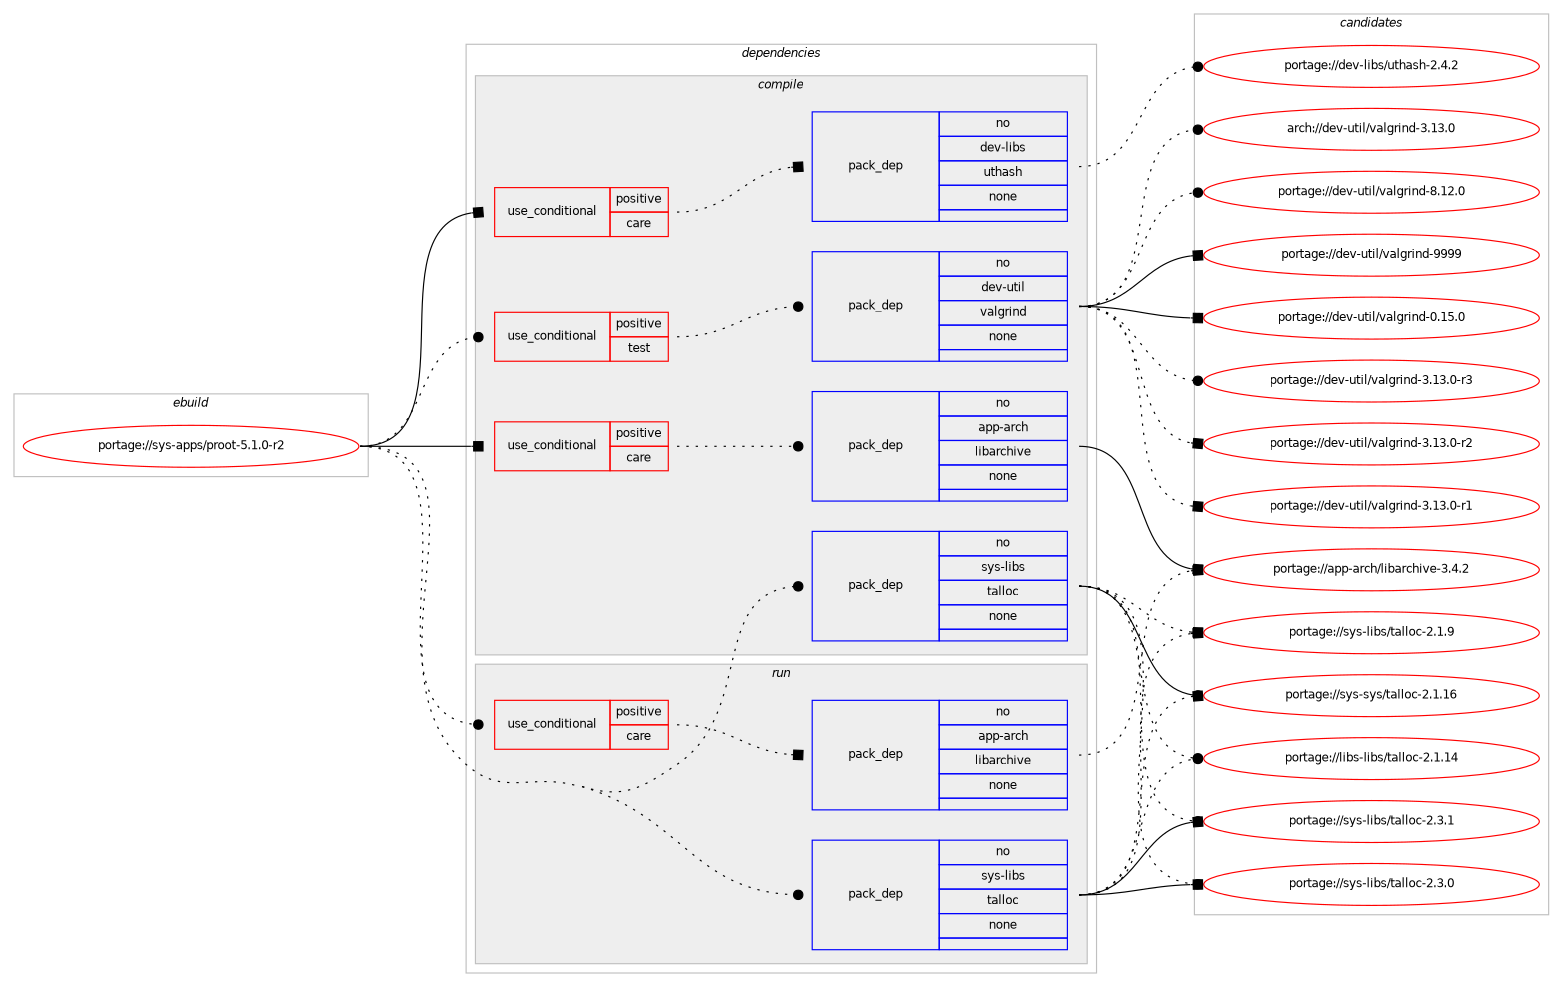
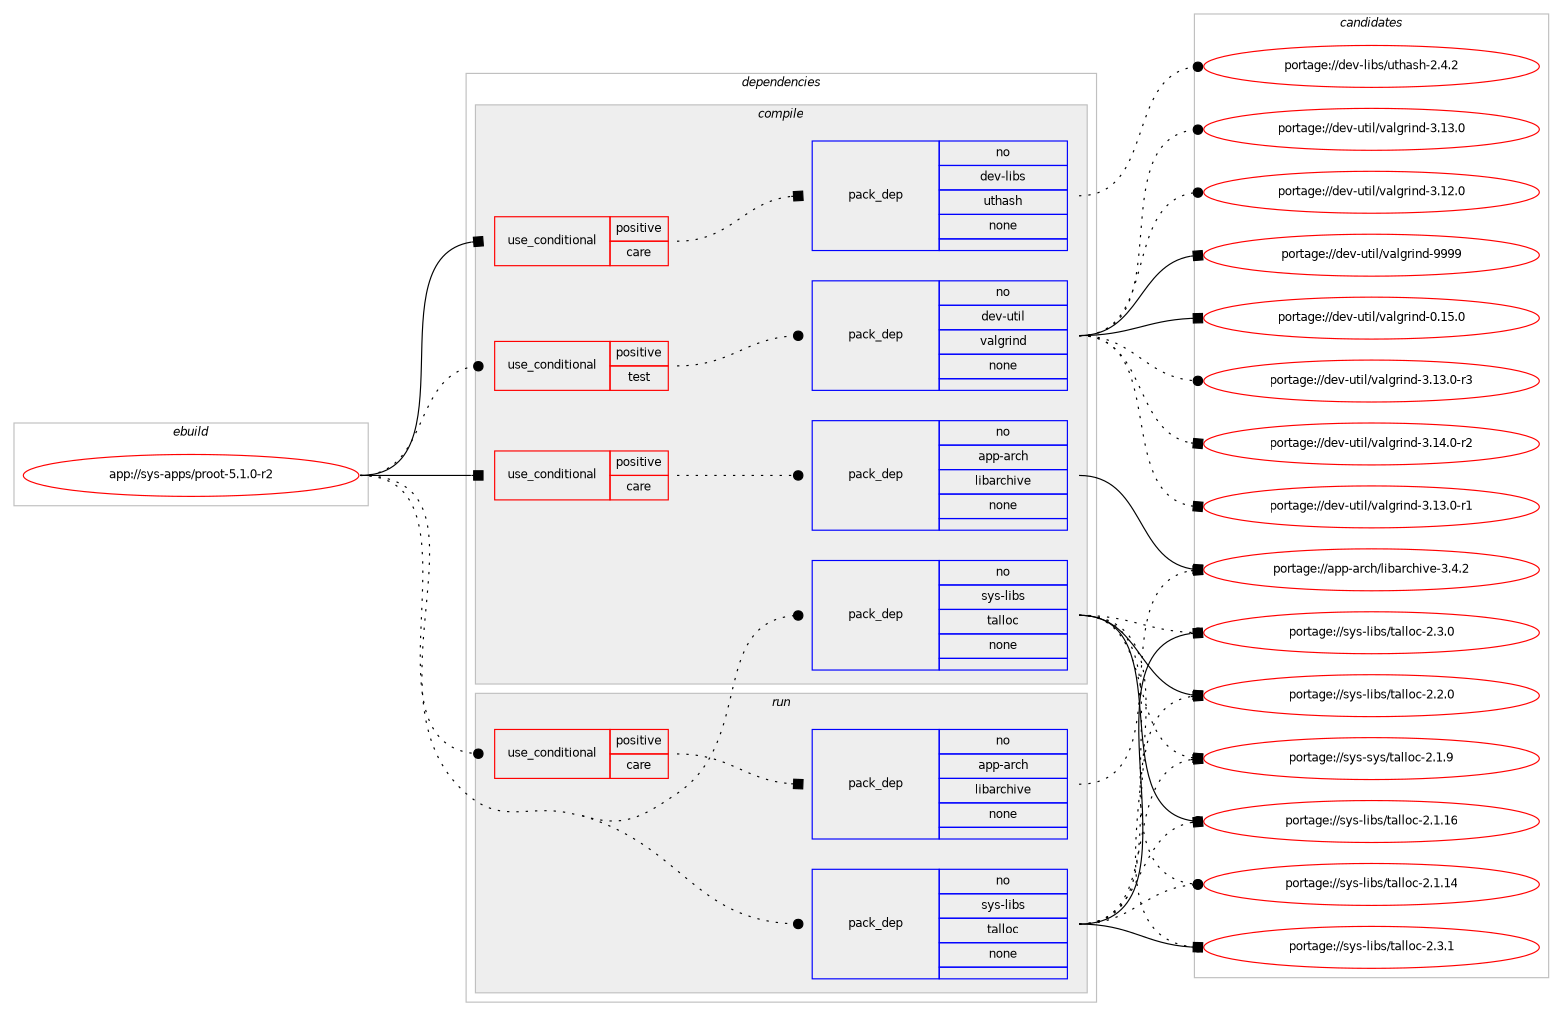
node "arch://dev-util/valgrind-3.13.0": label "arch://dev-util/valgrind-3.13.0" -> "portage://dev-util/valgrind-3.13.0"
node "portage://dev-util/valgrind-8.12.0": label "portage://dev-util/valgrind-8.12.0" -> "portage://dev-util/valgrind-3.12.0"
node "portage://dev-util/valgrind-3.13.0-r2": label "portage://dev-util/valgrind-3.13.0-r2" -> "portage://dev-util/valgrind-3.14.0-r2"
node "portage://sys-apps/proot-5.1.0-r2": label "portage://sys-apps/proot-5.1.0-r2" -> "app://sys-apps/proot-5.1.0-r2"
node "portage://sys-libs/talloc-2.1.9": label "portage://sys-libs/talloc-2.1.9" -> "portage://sys-sys/talloc-2.1.9"
node "portage://sys-sys/talloc-2.1.16": label "portage://sys-sys/talloc-2.1.16" -> "portage://sys-libs/talloc-2.1.16"
node "portage://sys-libs/talloc-2.2.0": added
node "portage://libs-libs/talloc-2.1.14": label "portage://libs-libs/talloc-2.1.14" -> "portage://sys-libs/talloc-2.1.14"
